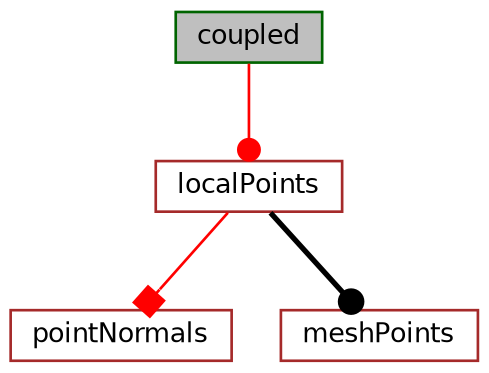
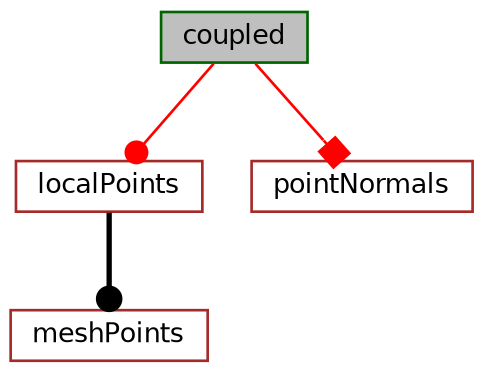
edge "localPoints" -> "pointNormals": now "coupled" -> "pointNormals"
